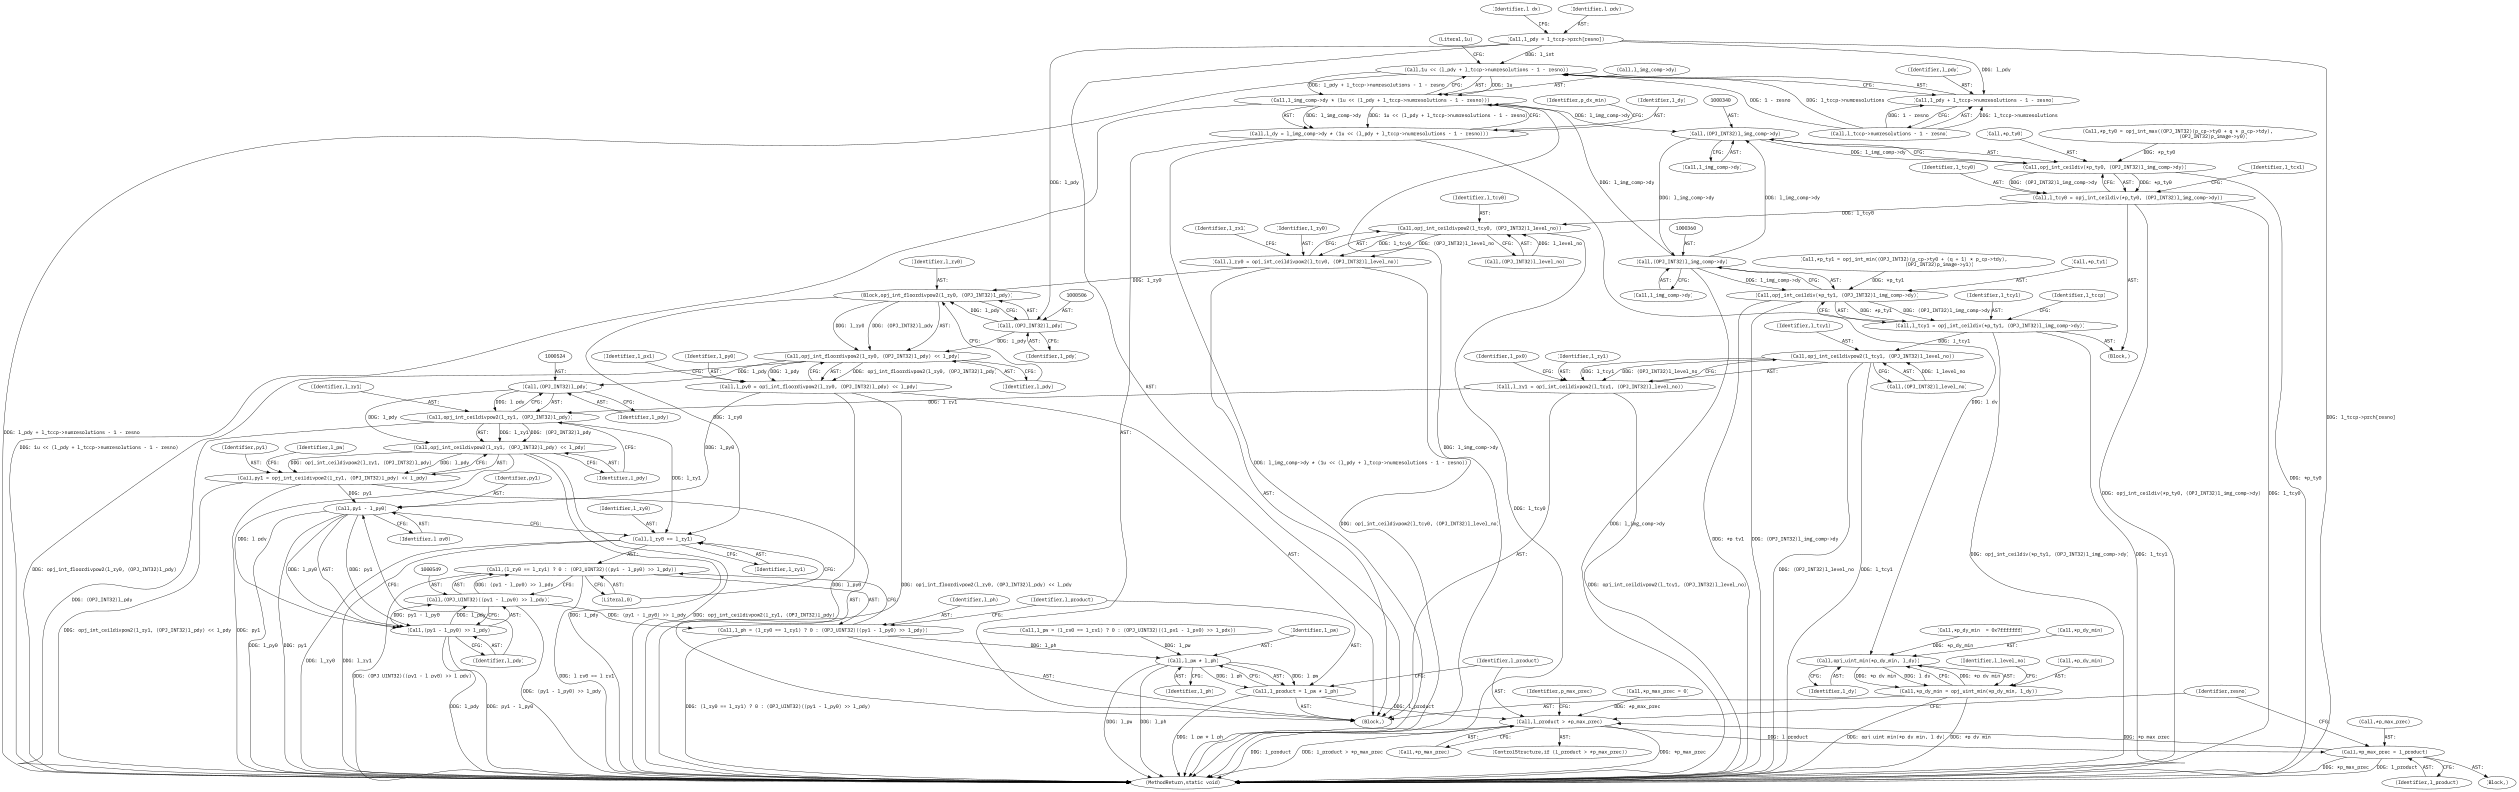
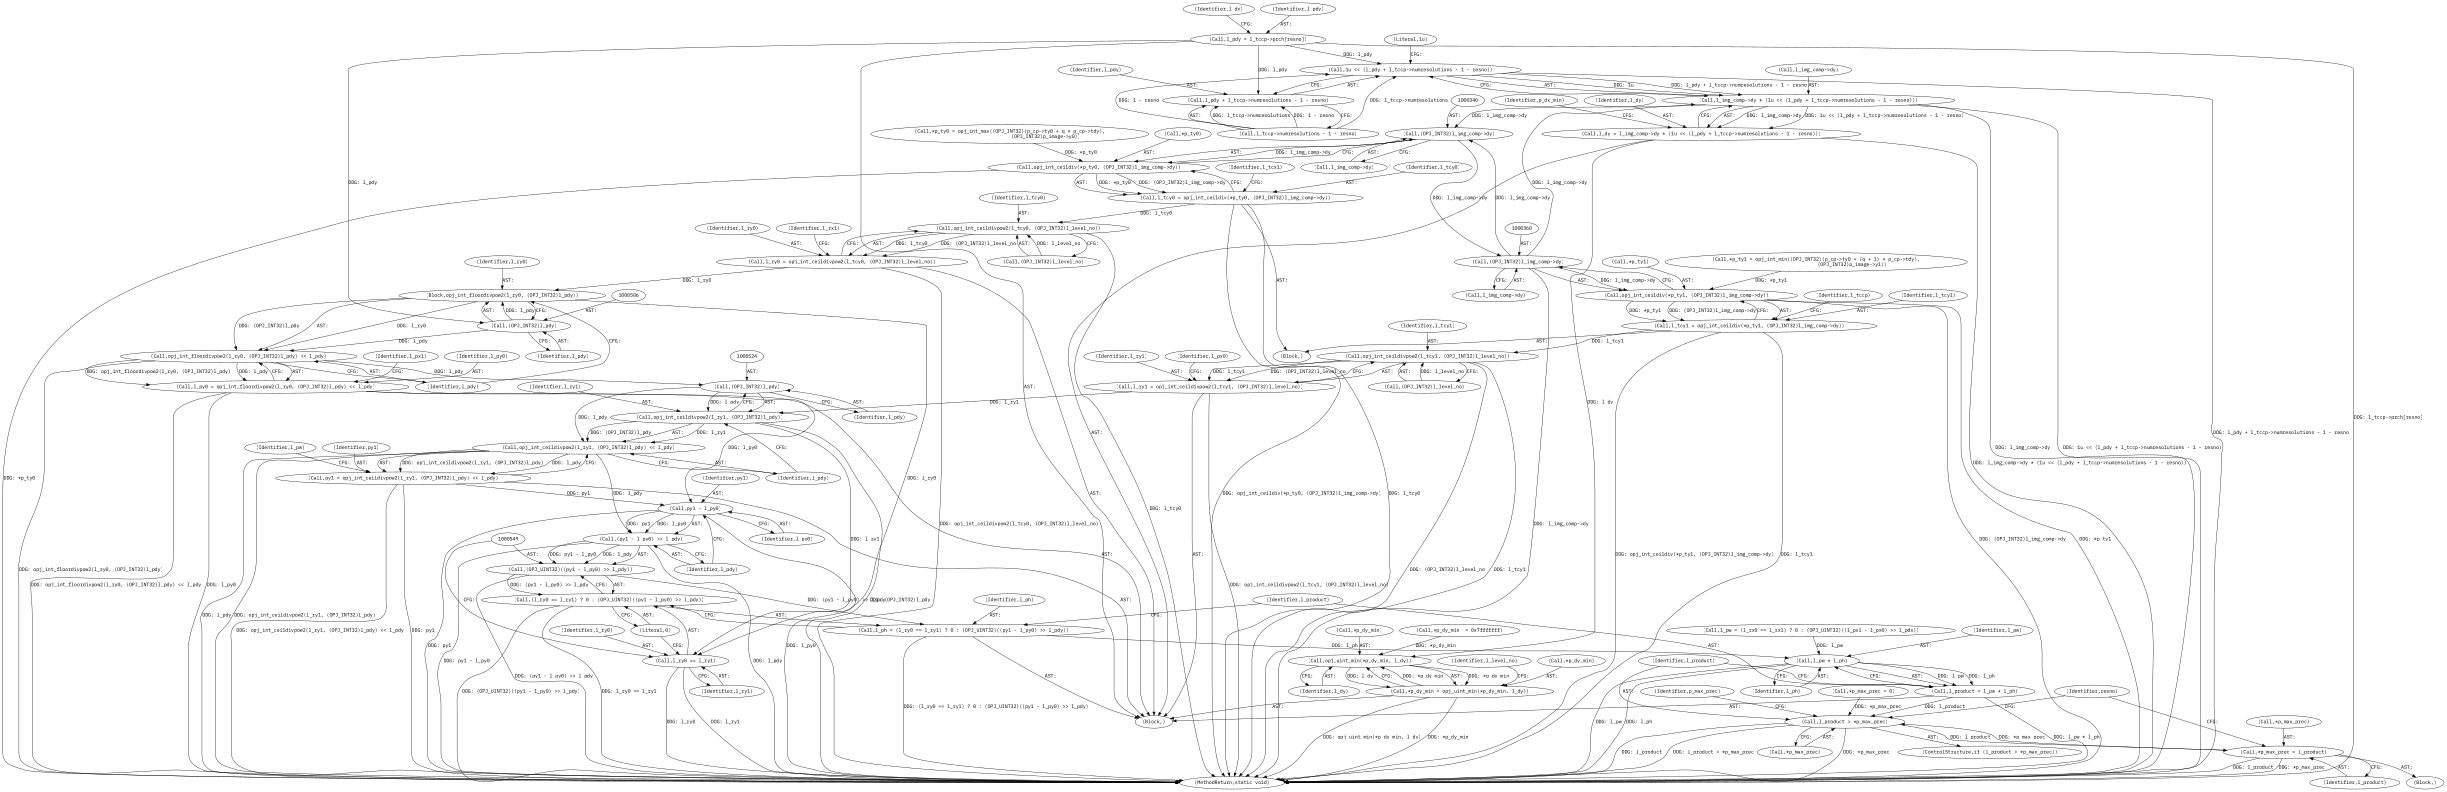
edge "(Call,l_pdy = l_tccp->prch[resno])" -> "(Call,1u << (l_pdy + l_tccp->numresolutions - 1 - resno))": label "DDG: l_int" -> "DDG: l_pdy"
edge "(Call,py1 - l_py0)" -> "(Call,l_ry0 == l_ry1)": now "1000549" -> "(Call,l_ry0 == l_ry1)"
edge "(Call,(OPJ_UINT32)((py1 - l_py0) >> l_pdy))" -> "(Call,(py1 - l_py0) >> l_pdy)": removed, label "CFG:"
